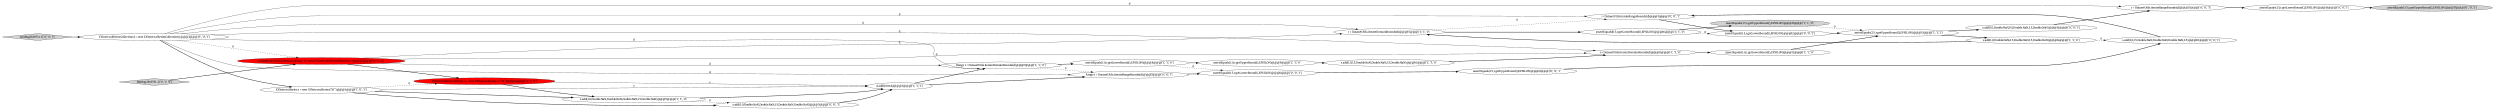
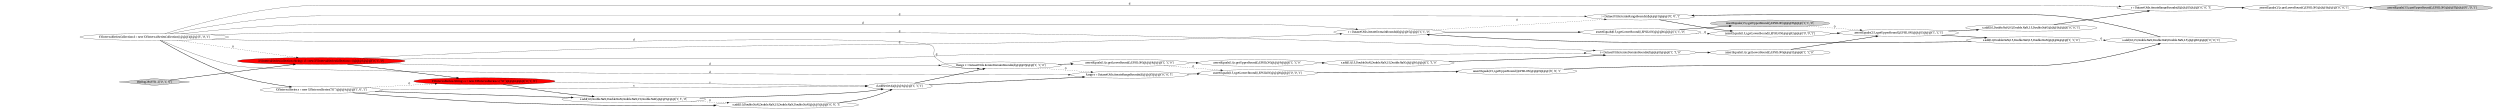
node "testBug2849731_3['0', '0', '1']": removed
